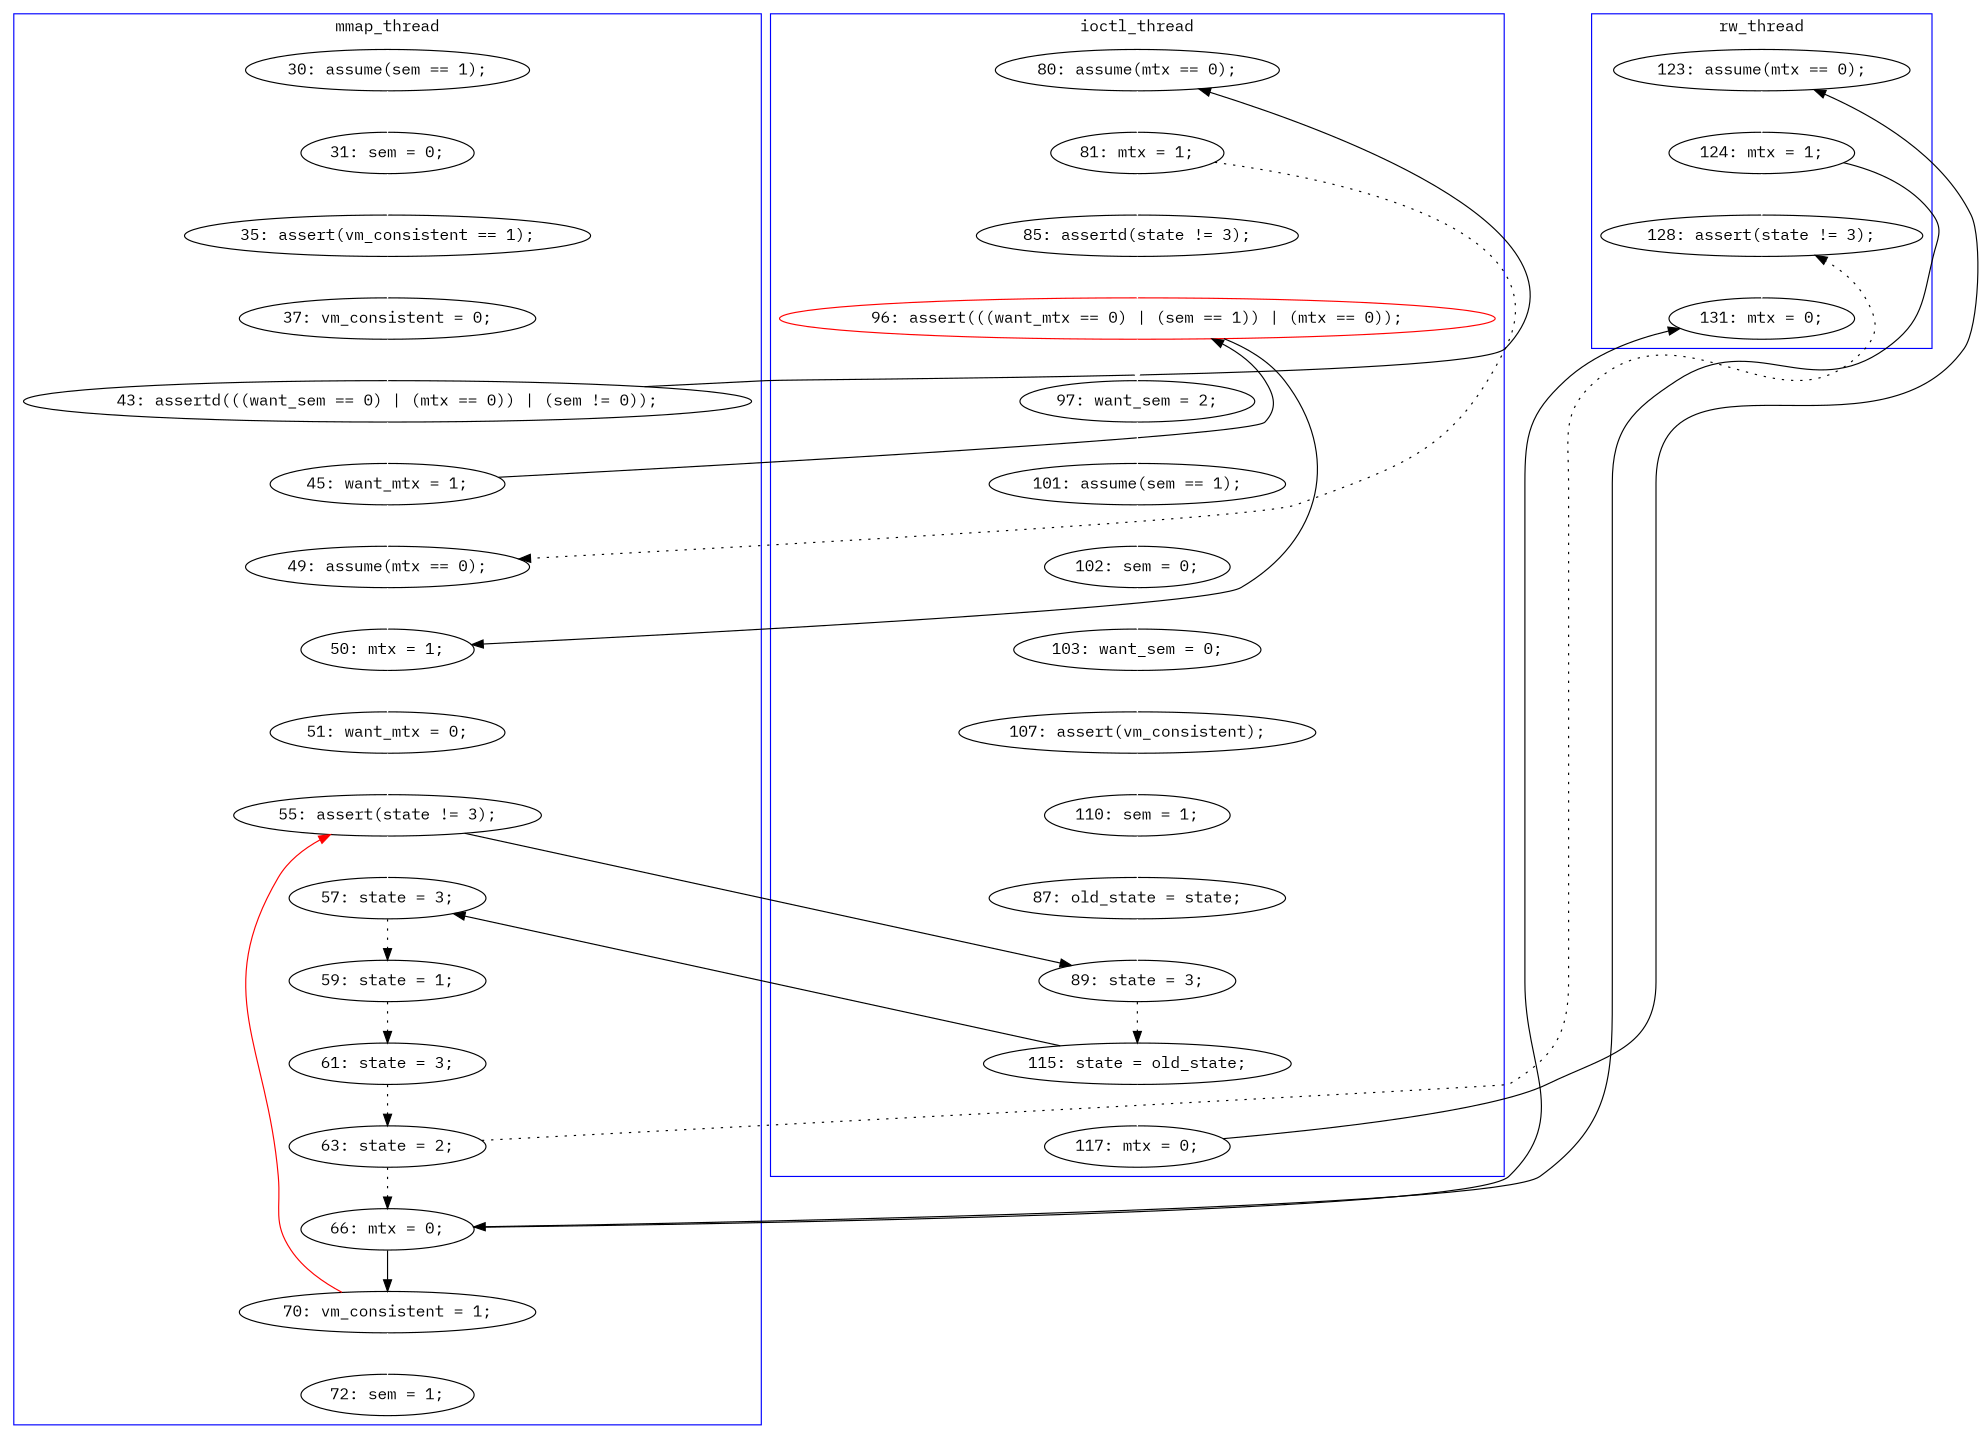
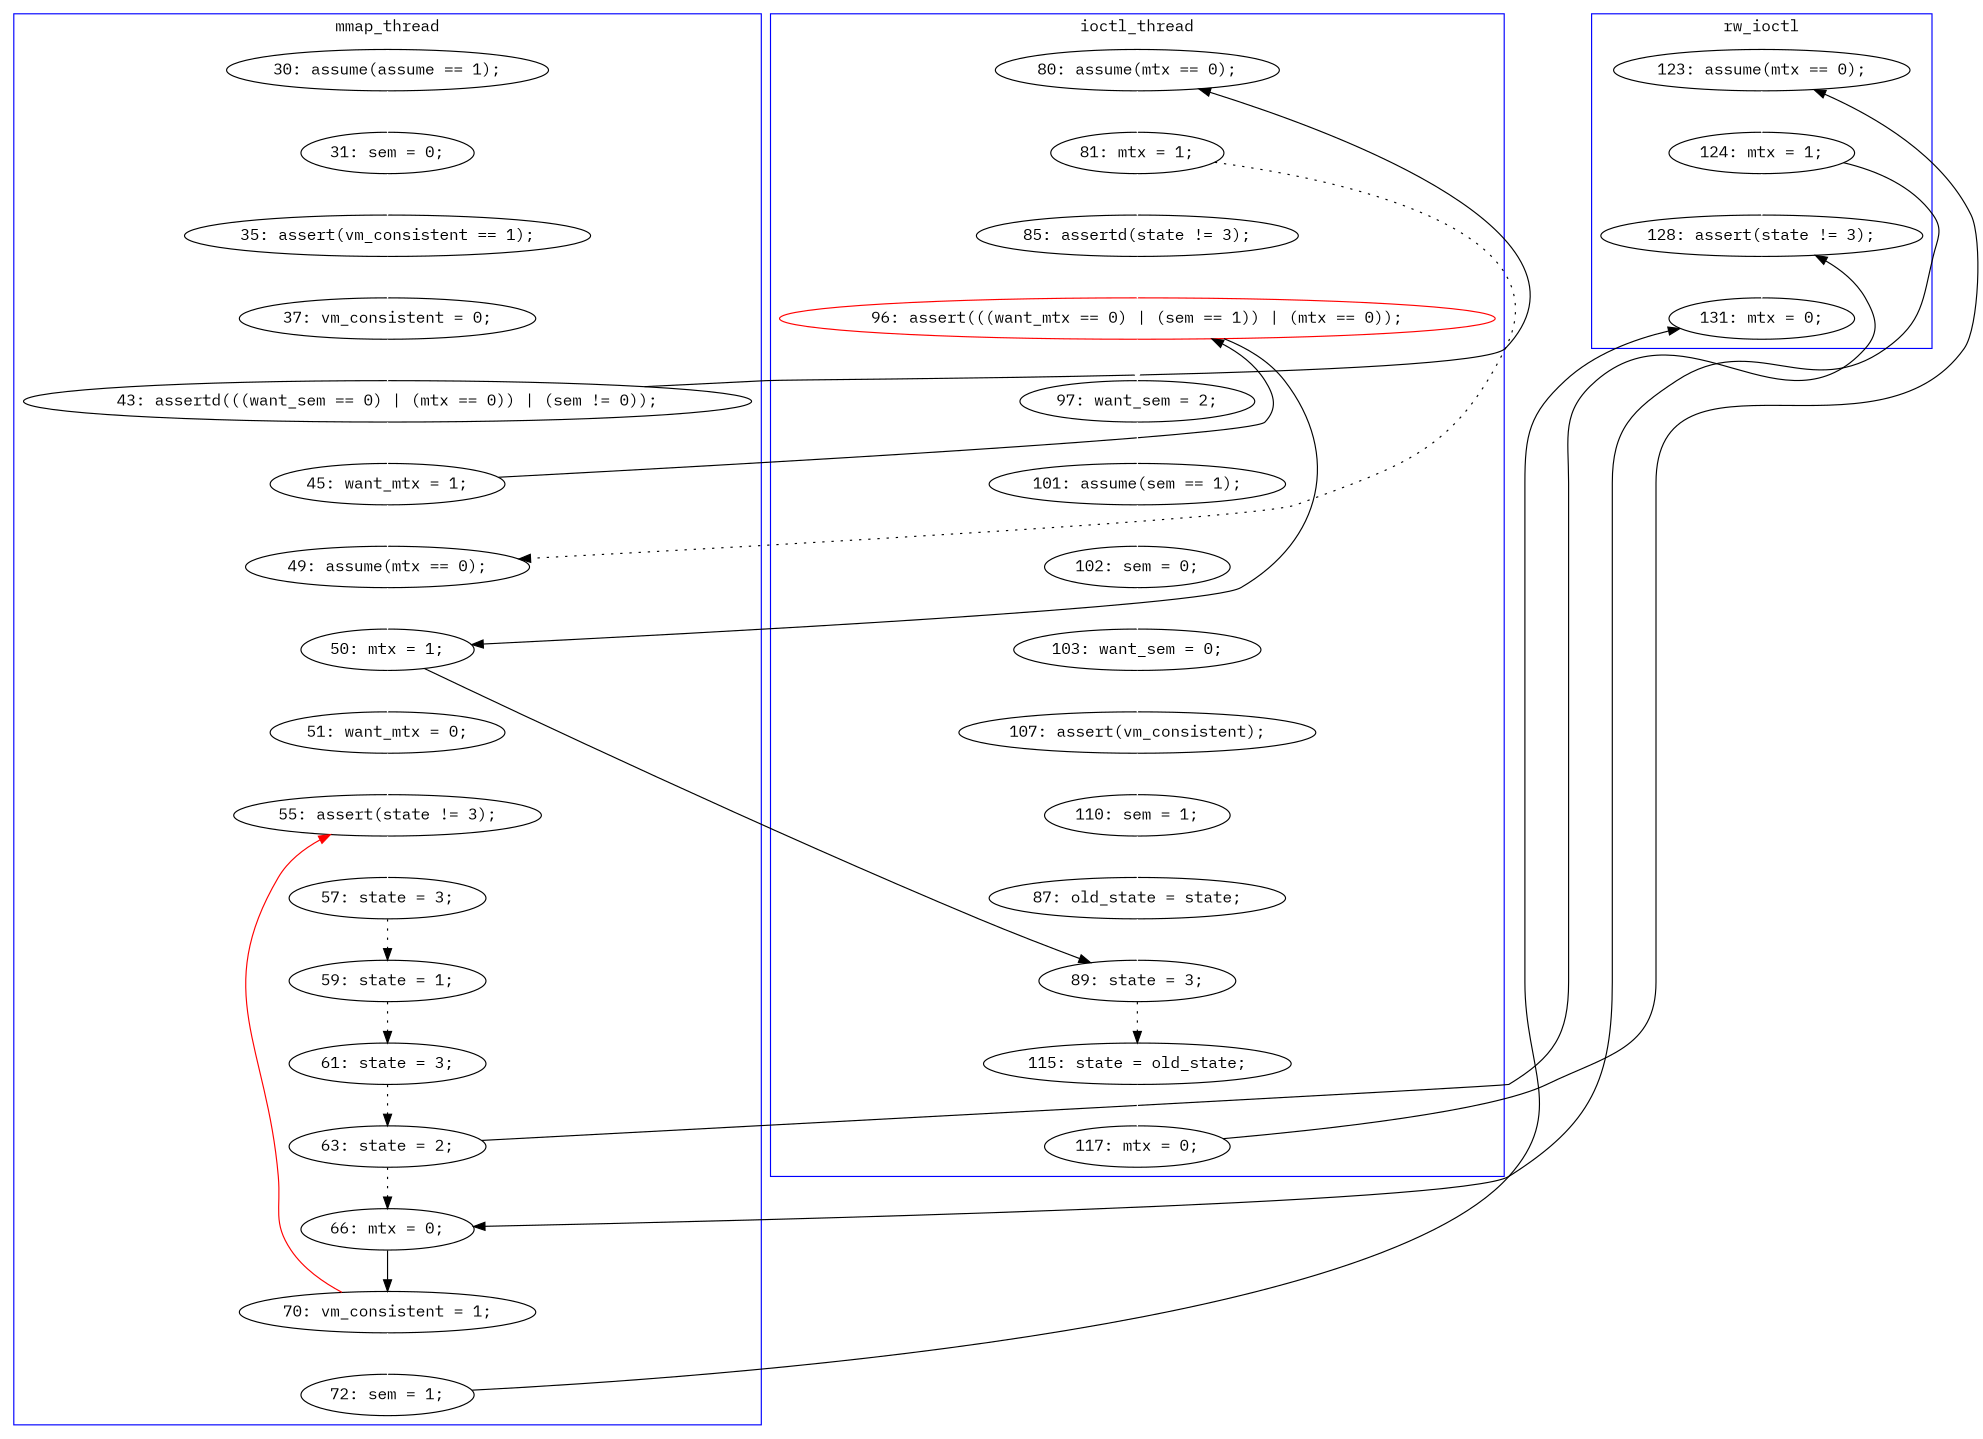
cluster "rw_thread": label "rw_thread" -> "rw_ioctl"
node "30: assume(sem == 1);": label "30: assume(sem == 1);" -> "30: assume(assume == 1);"
edge "55: assert(state != 3);" -> "89: state = 3;": now "50: mtx = 1;" -> "89: state = 3;"
edge "115: state = old_state;" -> "57: state = 3;": removed
edge "63: state = 2;" -> "128: assert(state != 3);": style dotted -> solid
edge "66: mtx = 0;" -> "131: mtx = 0;": now "72: sem = 1;" -> "131: mtx = 0;"
